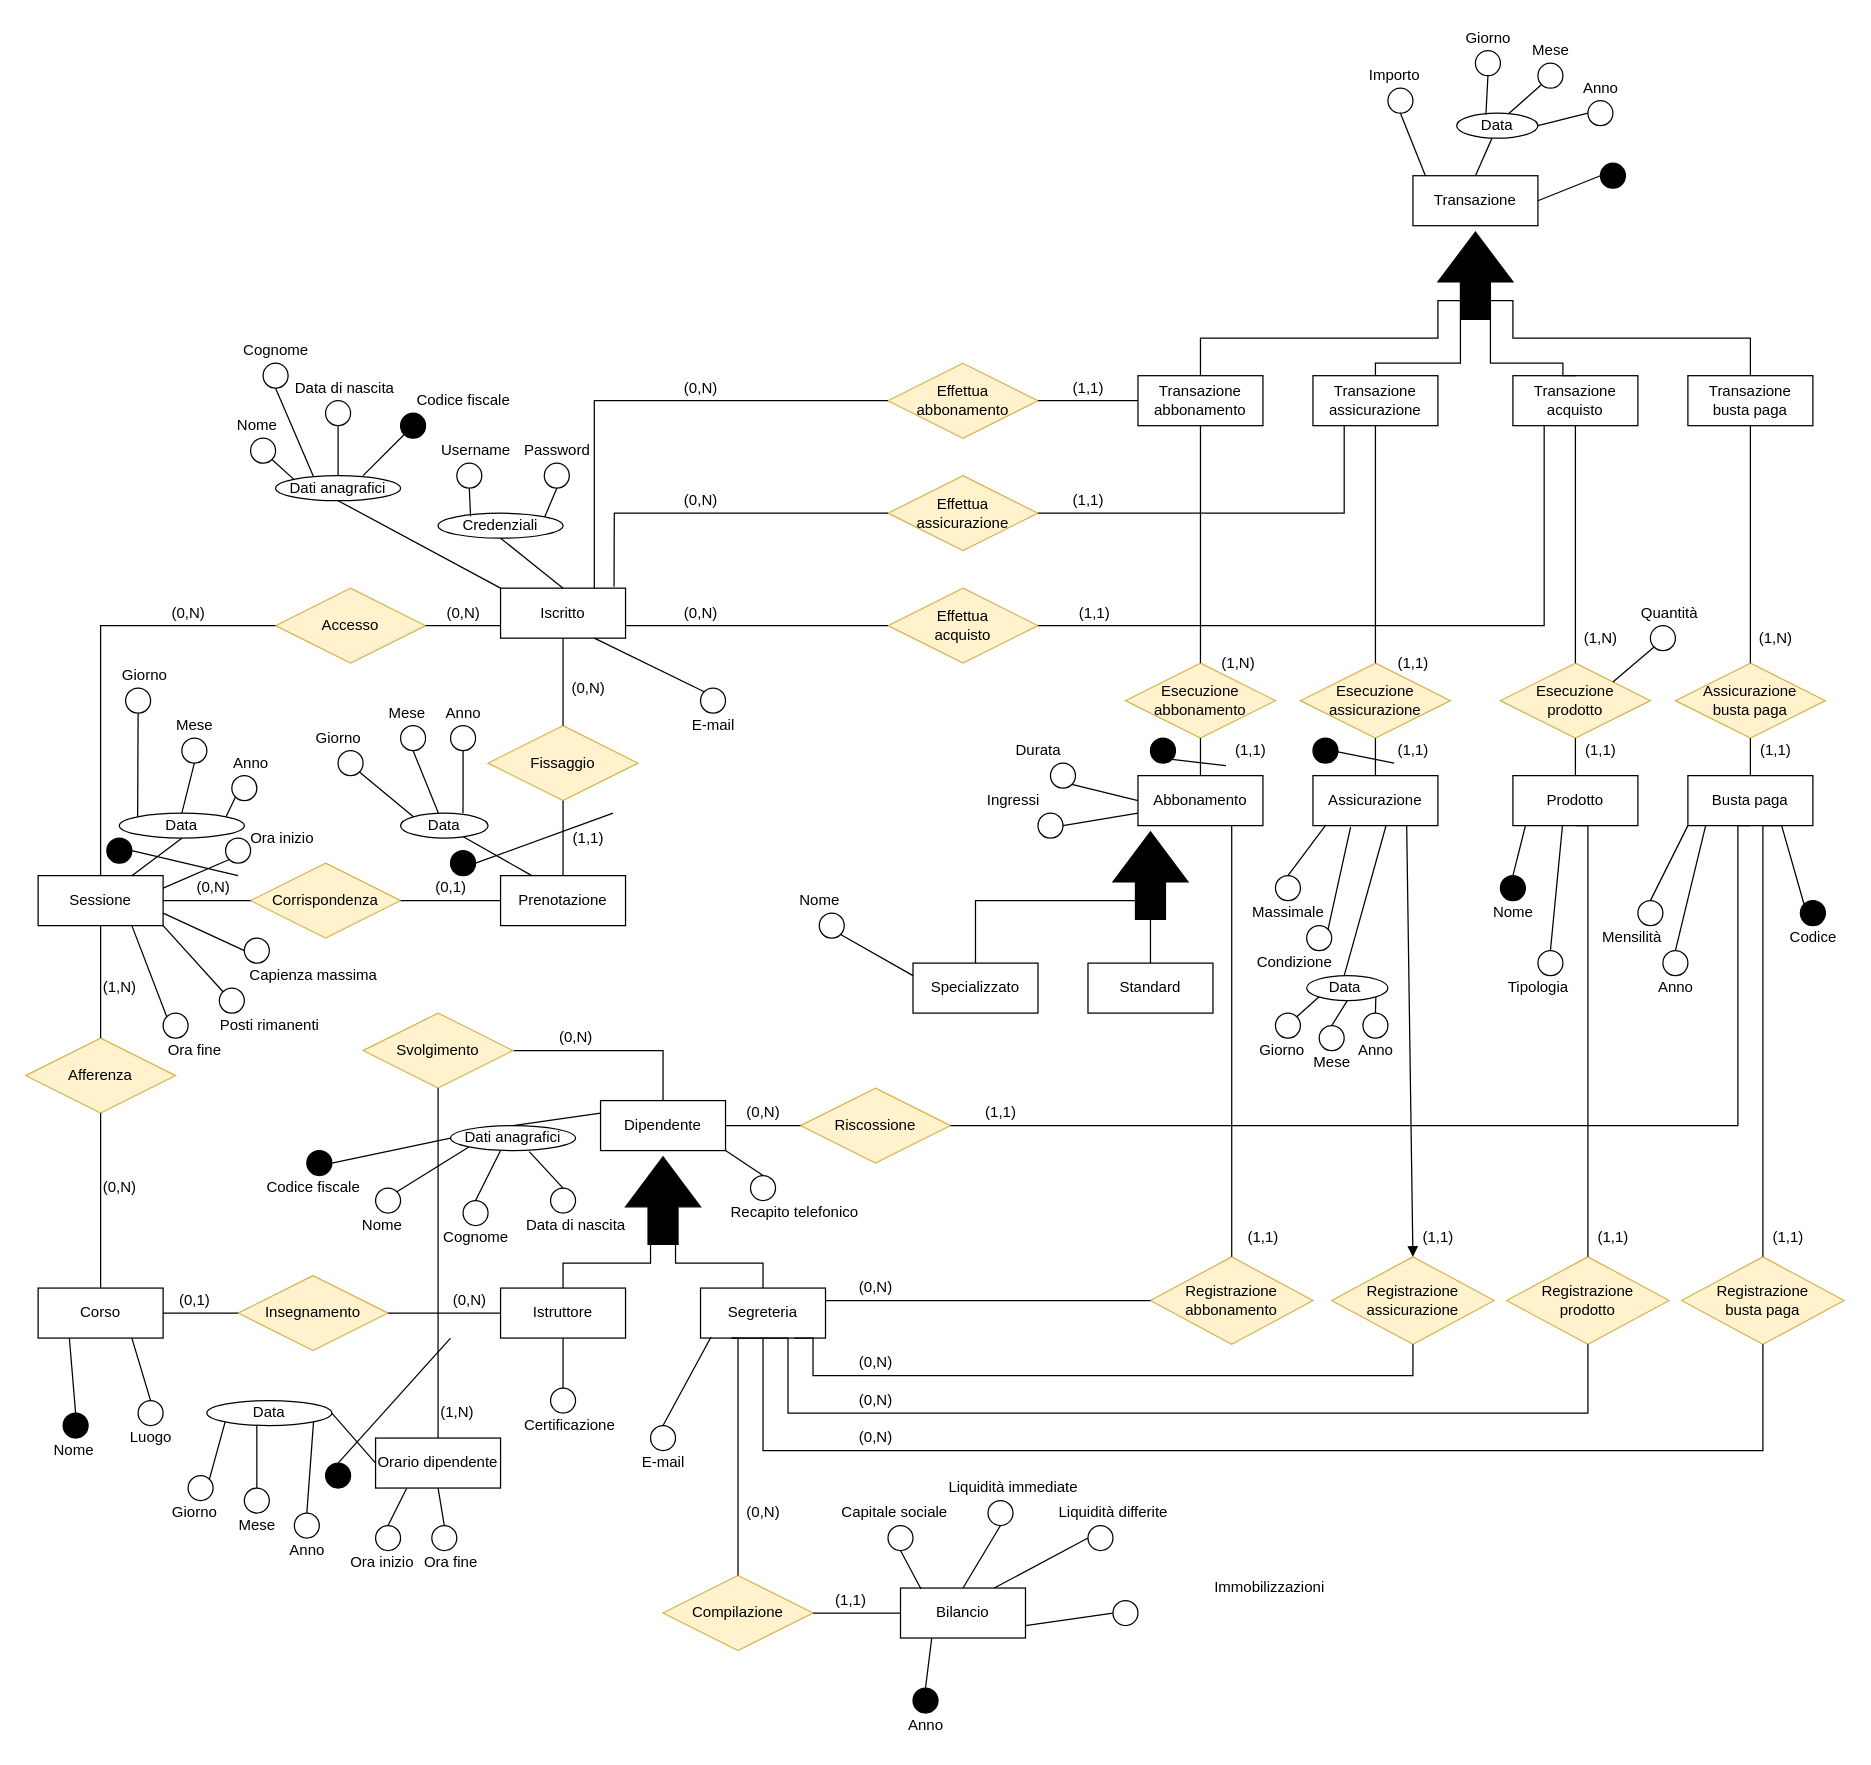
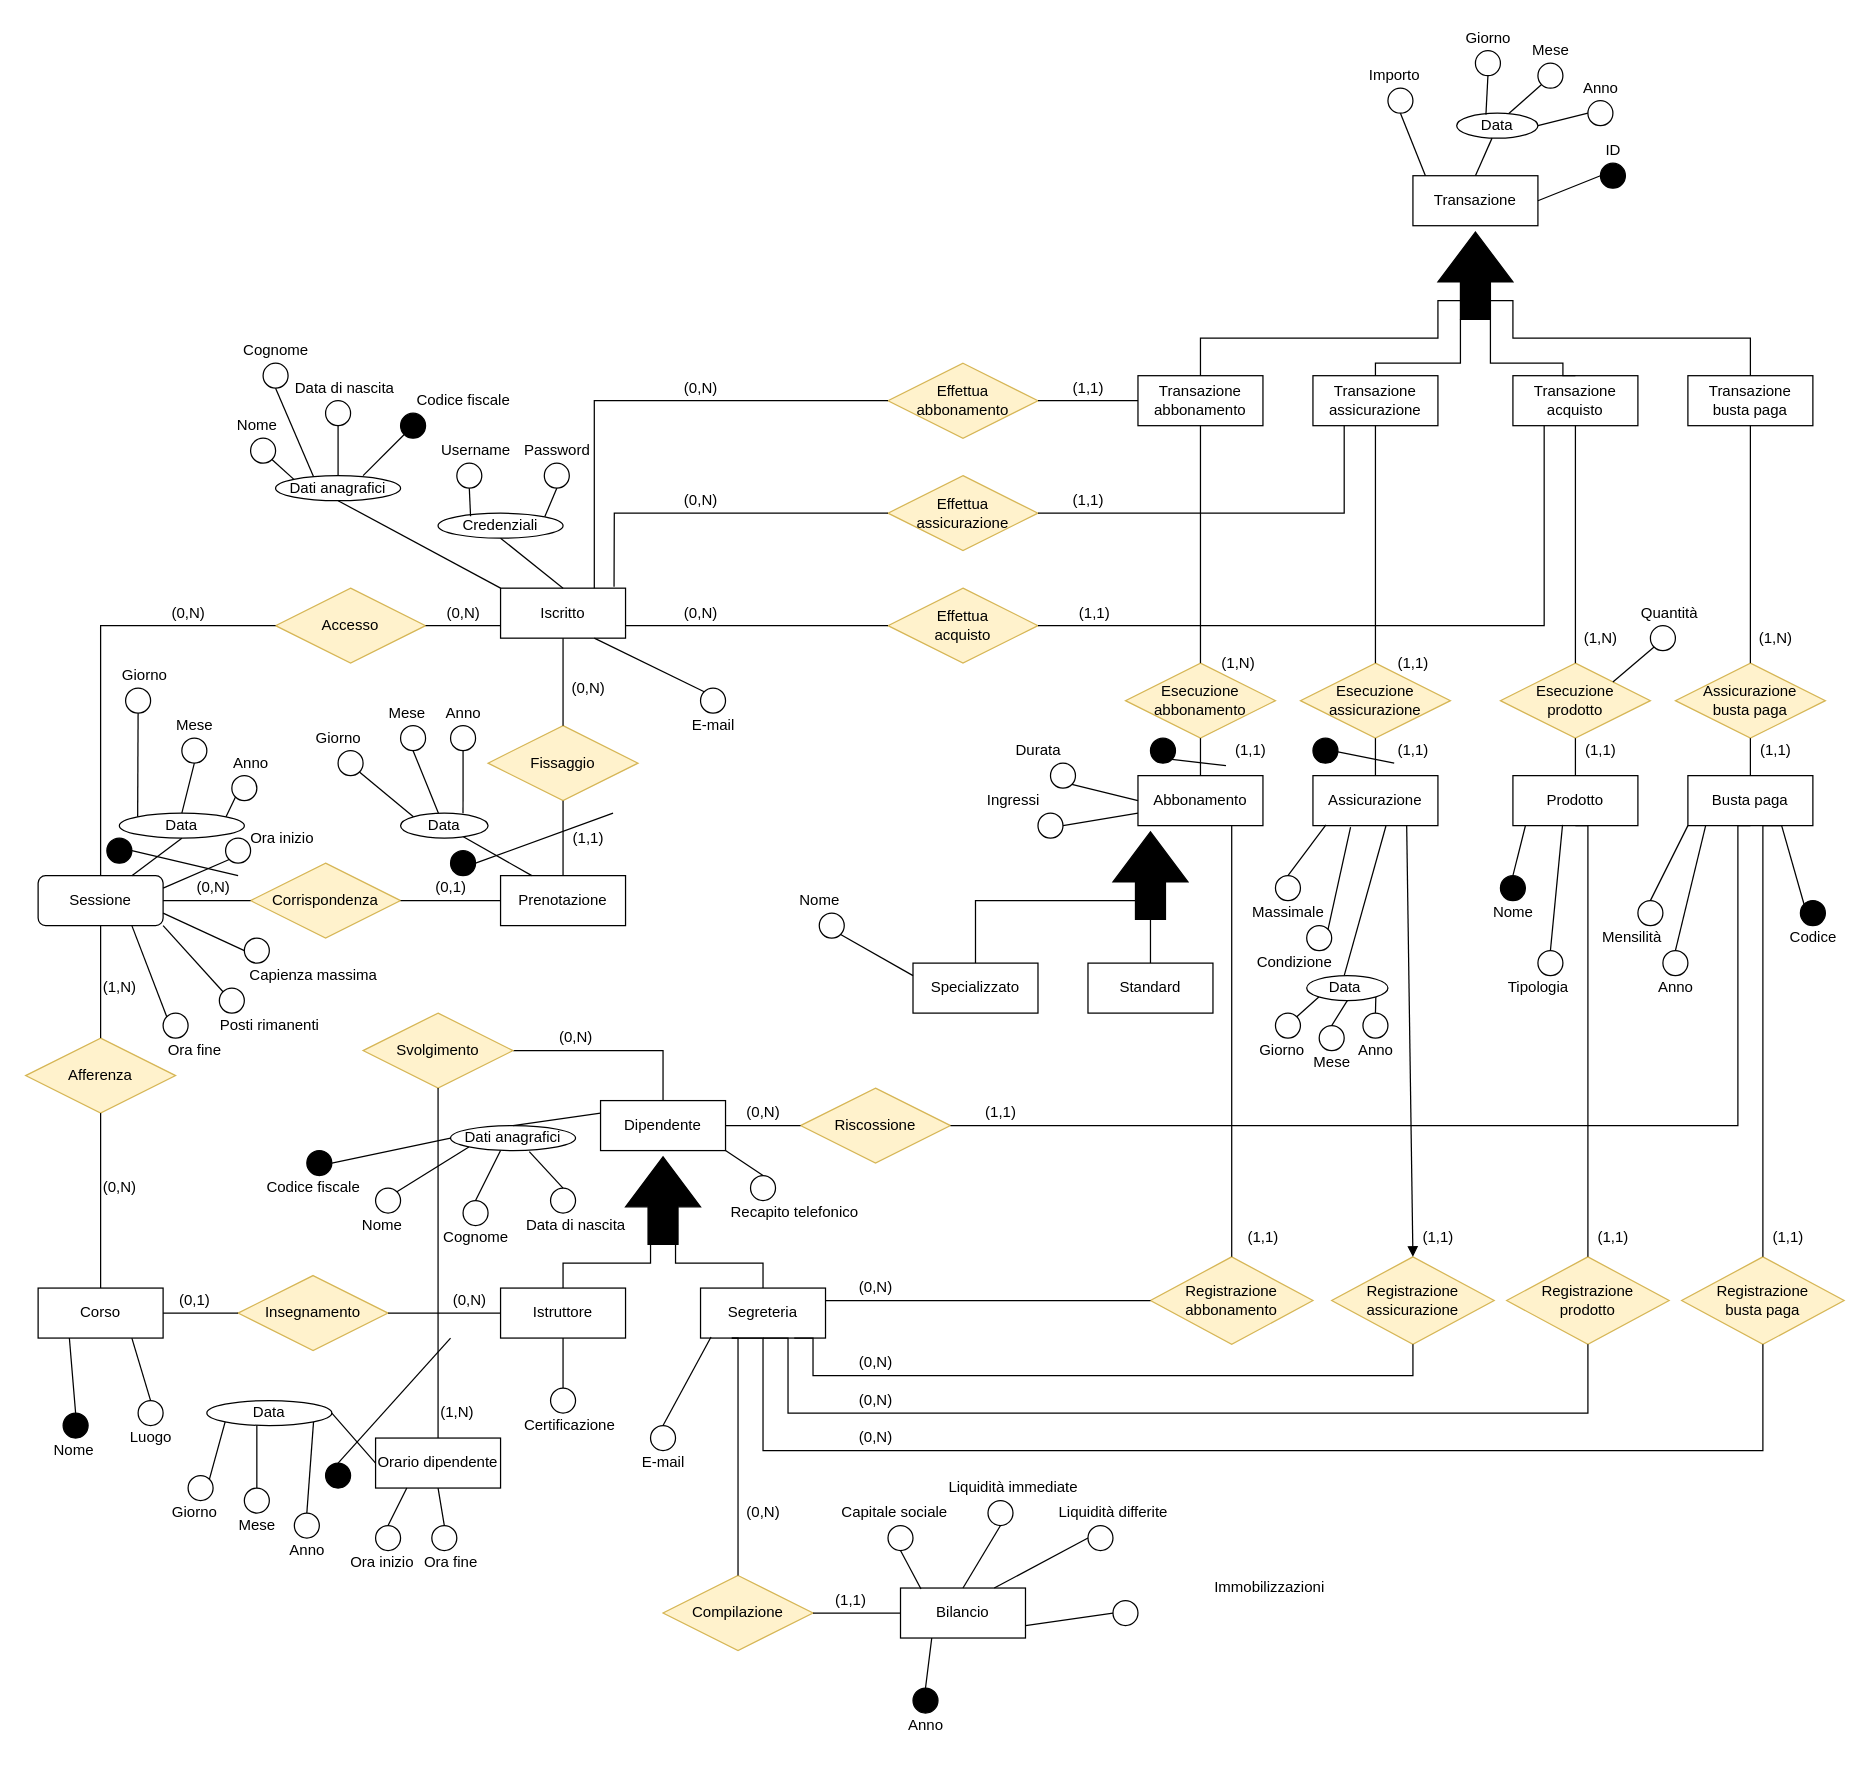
node "ID": added
node "Sessione": shape rectangle -> rounded rectangle
